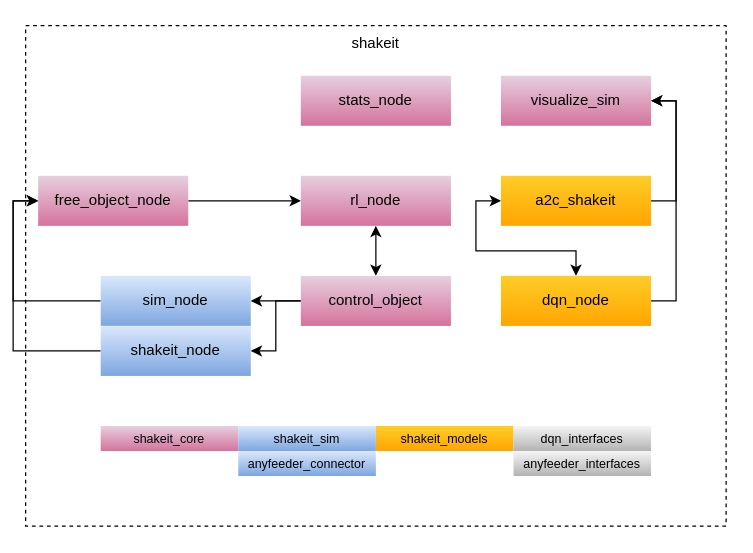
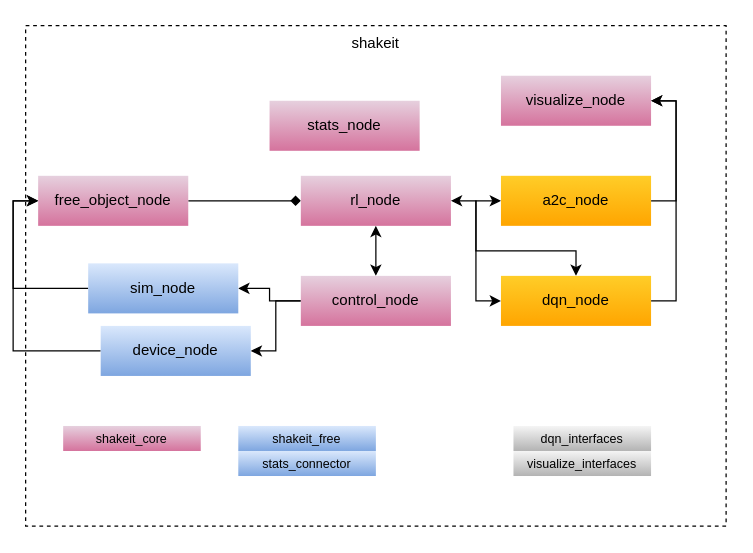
node "stats_node": moved (376, 101) -> (344, 126)
node "visualize_sim": label "visualize_sim" -> "visualize_node"
edge "free_object_node" -> "rl_node": arrowhead classic -> diamond
node "a2c_shakeit": label "a2c_shakeit" -> "a2c_node"
edge "rl_node" -- "dqn_node": added
node "sim_node": moved (176, 301) -> (163, 288)
node "control_object": label "control_object" -> "control_node"
node "shakeit_node": label "shakeit_node" -> "device_node"
node "shakeit_core": moved (169, 438) -> (132, 438)
node "shakeit_sim": label "shakeit_sim" -> "shakeit_free"
node "shakeit_models": removed
node "anyfeeder_connector": label "anyfeeder_connector" -> "stats_connector"
node "anyfeeder_interfaces": label "anyfeeder_interfaces" -> "visualize_interfaces"
